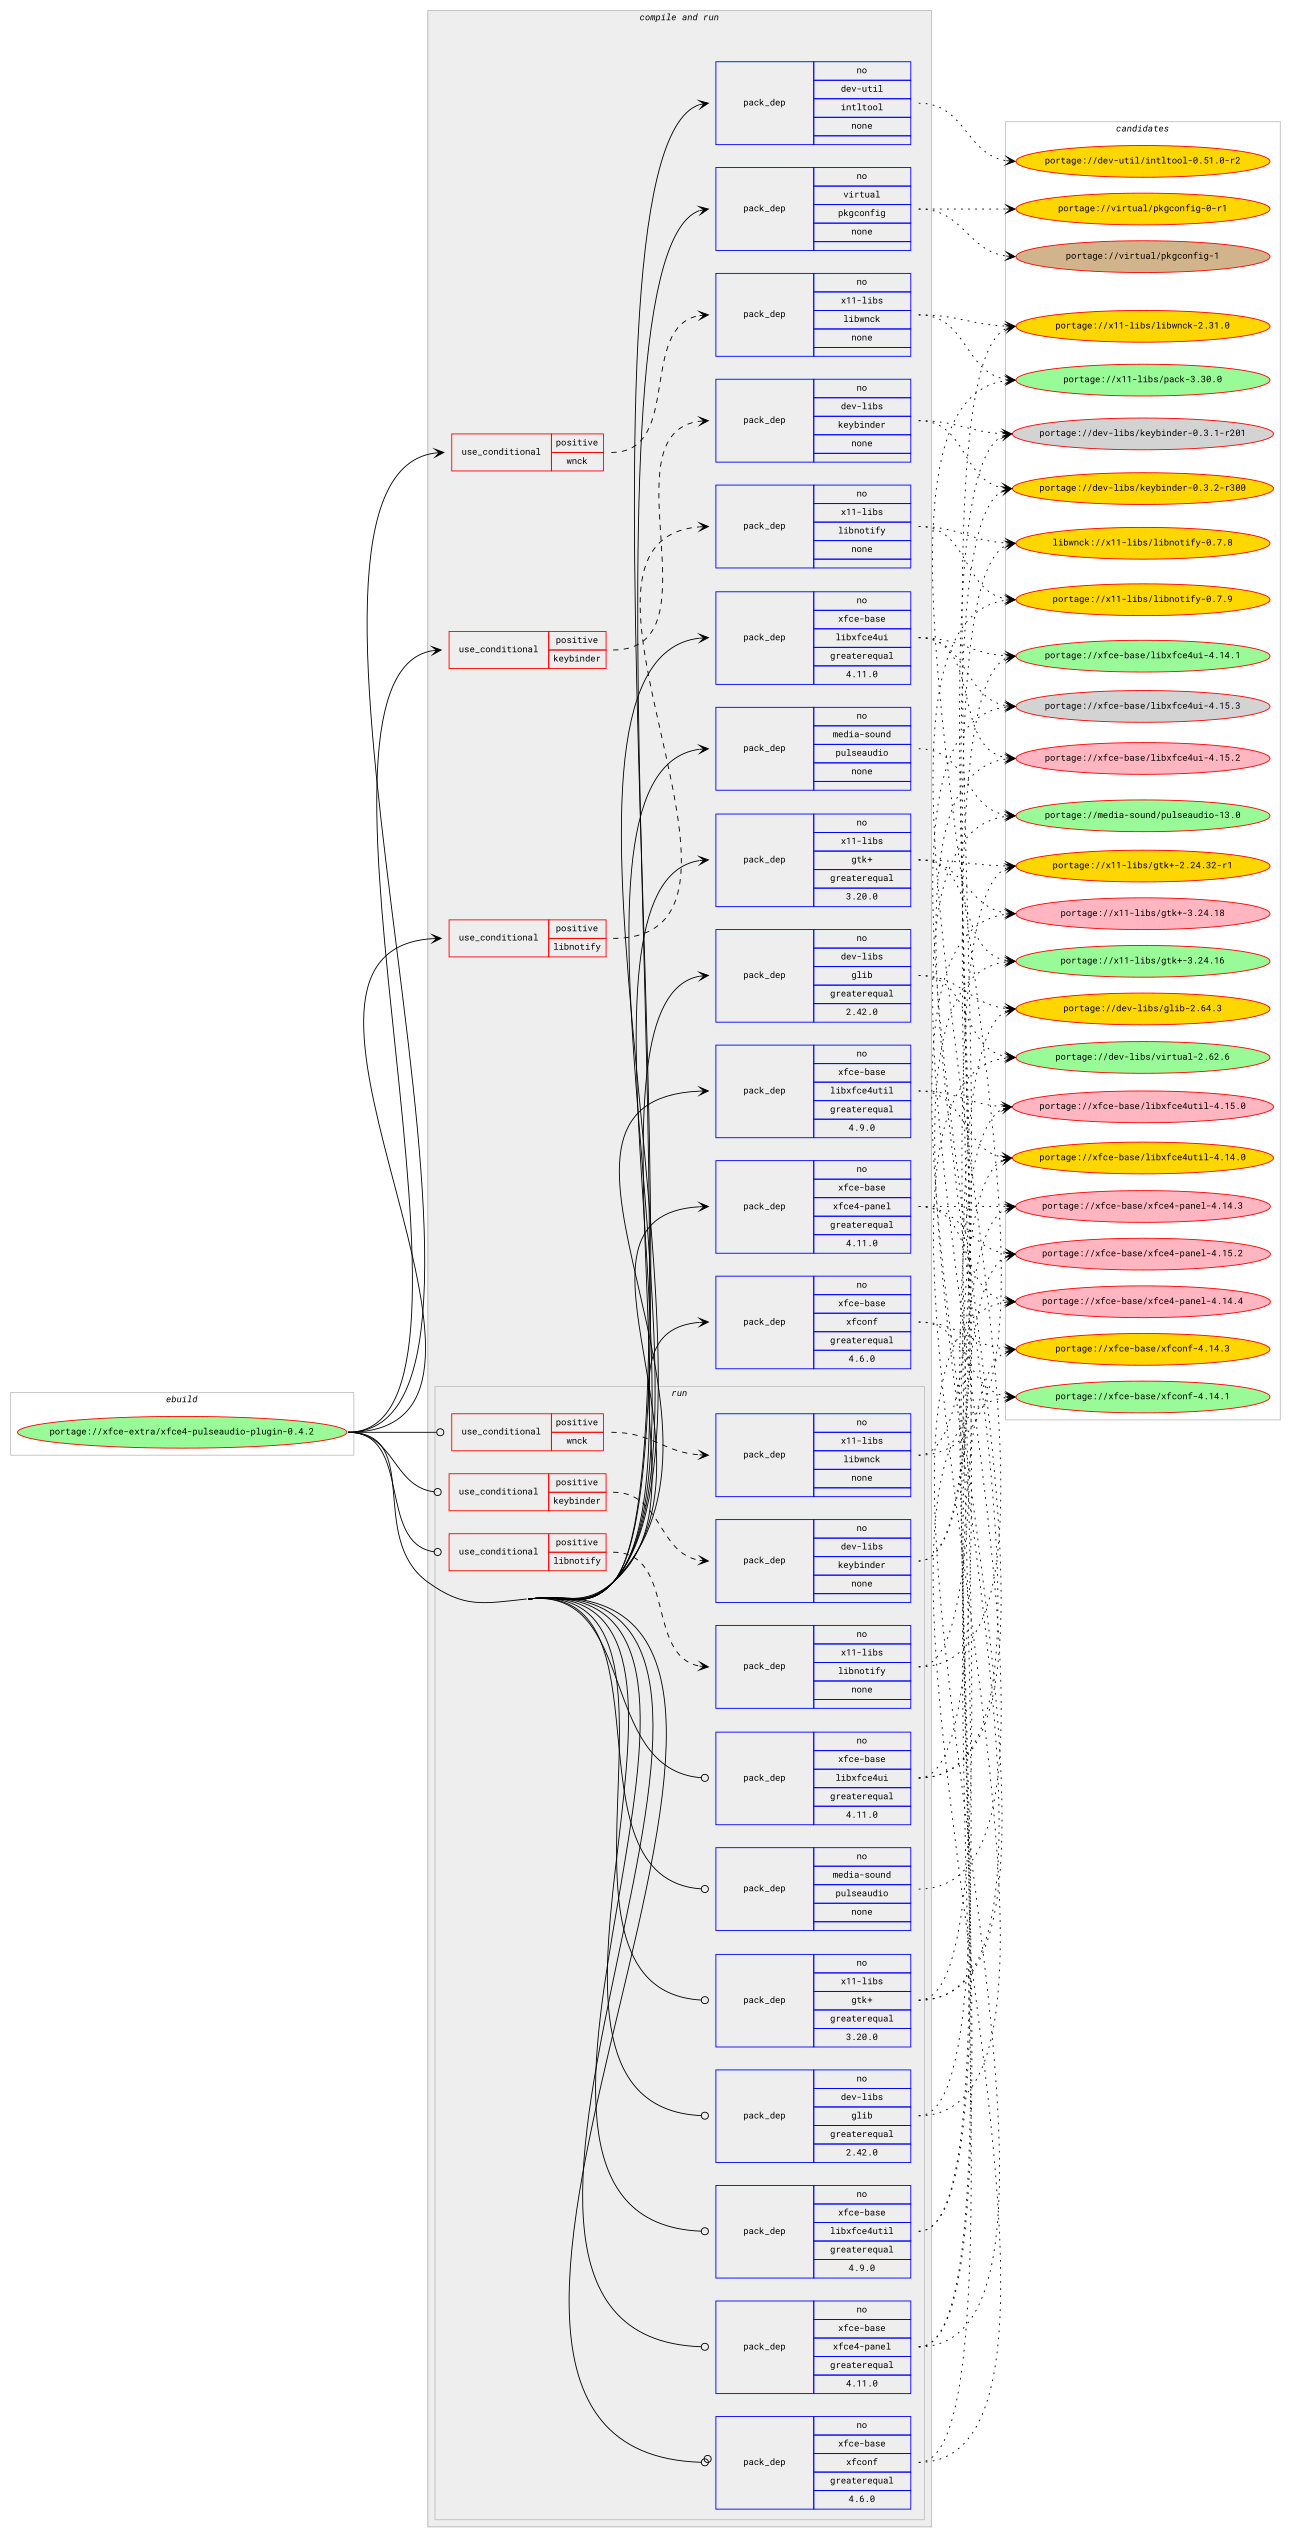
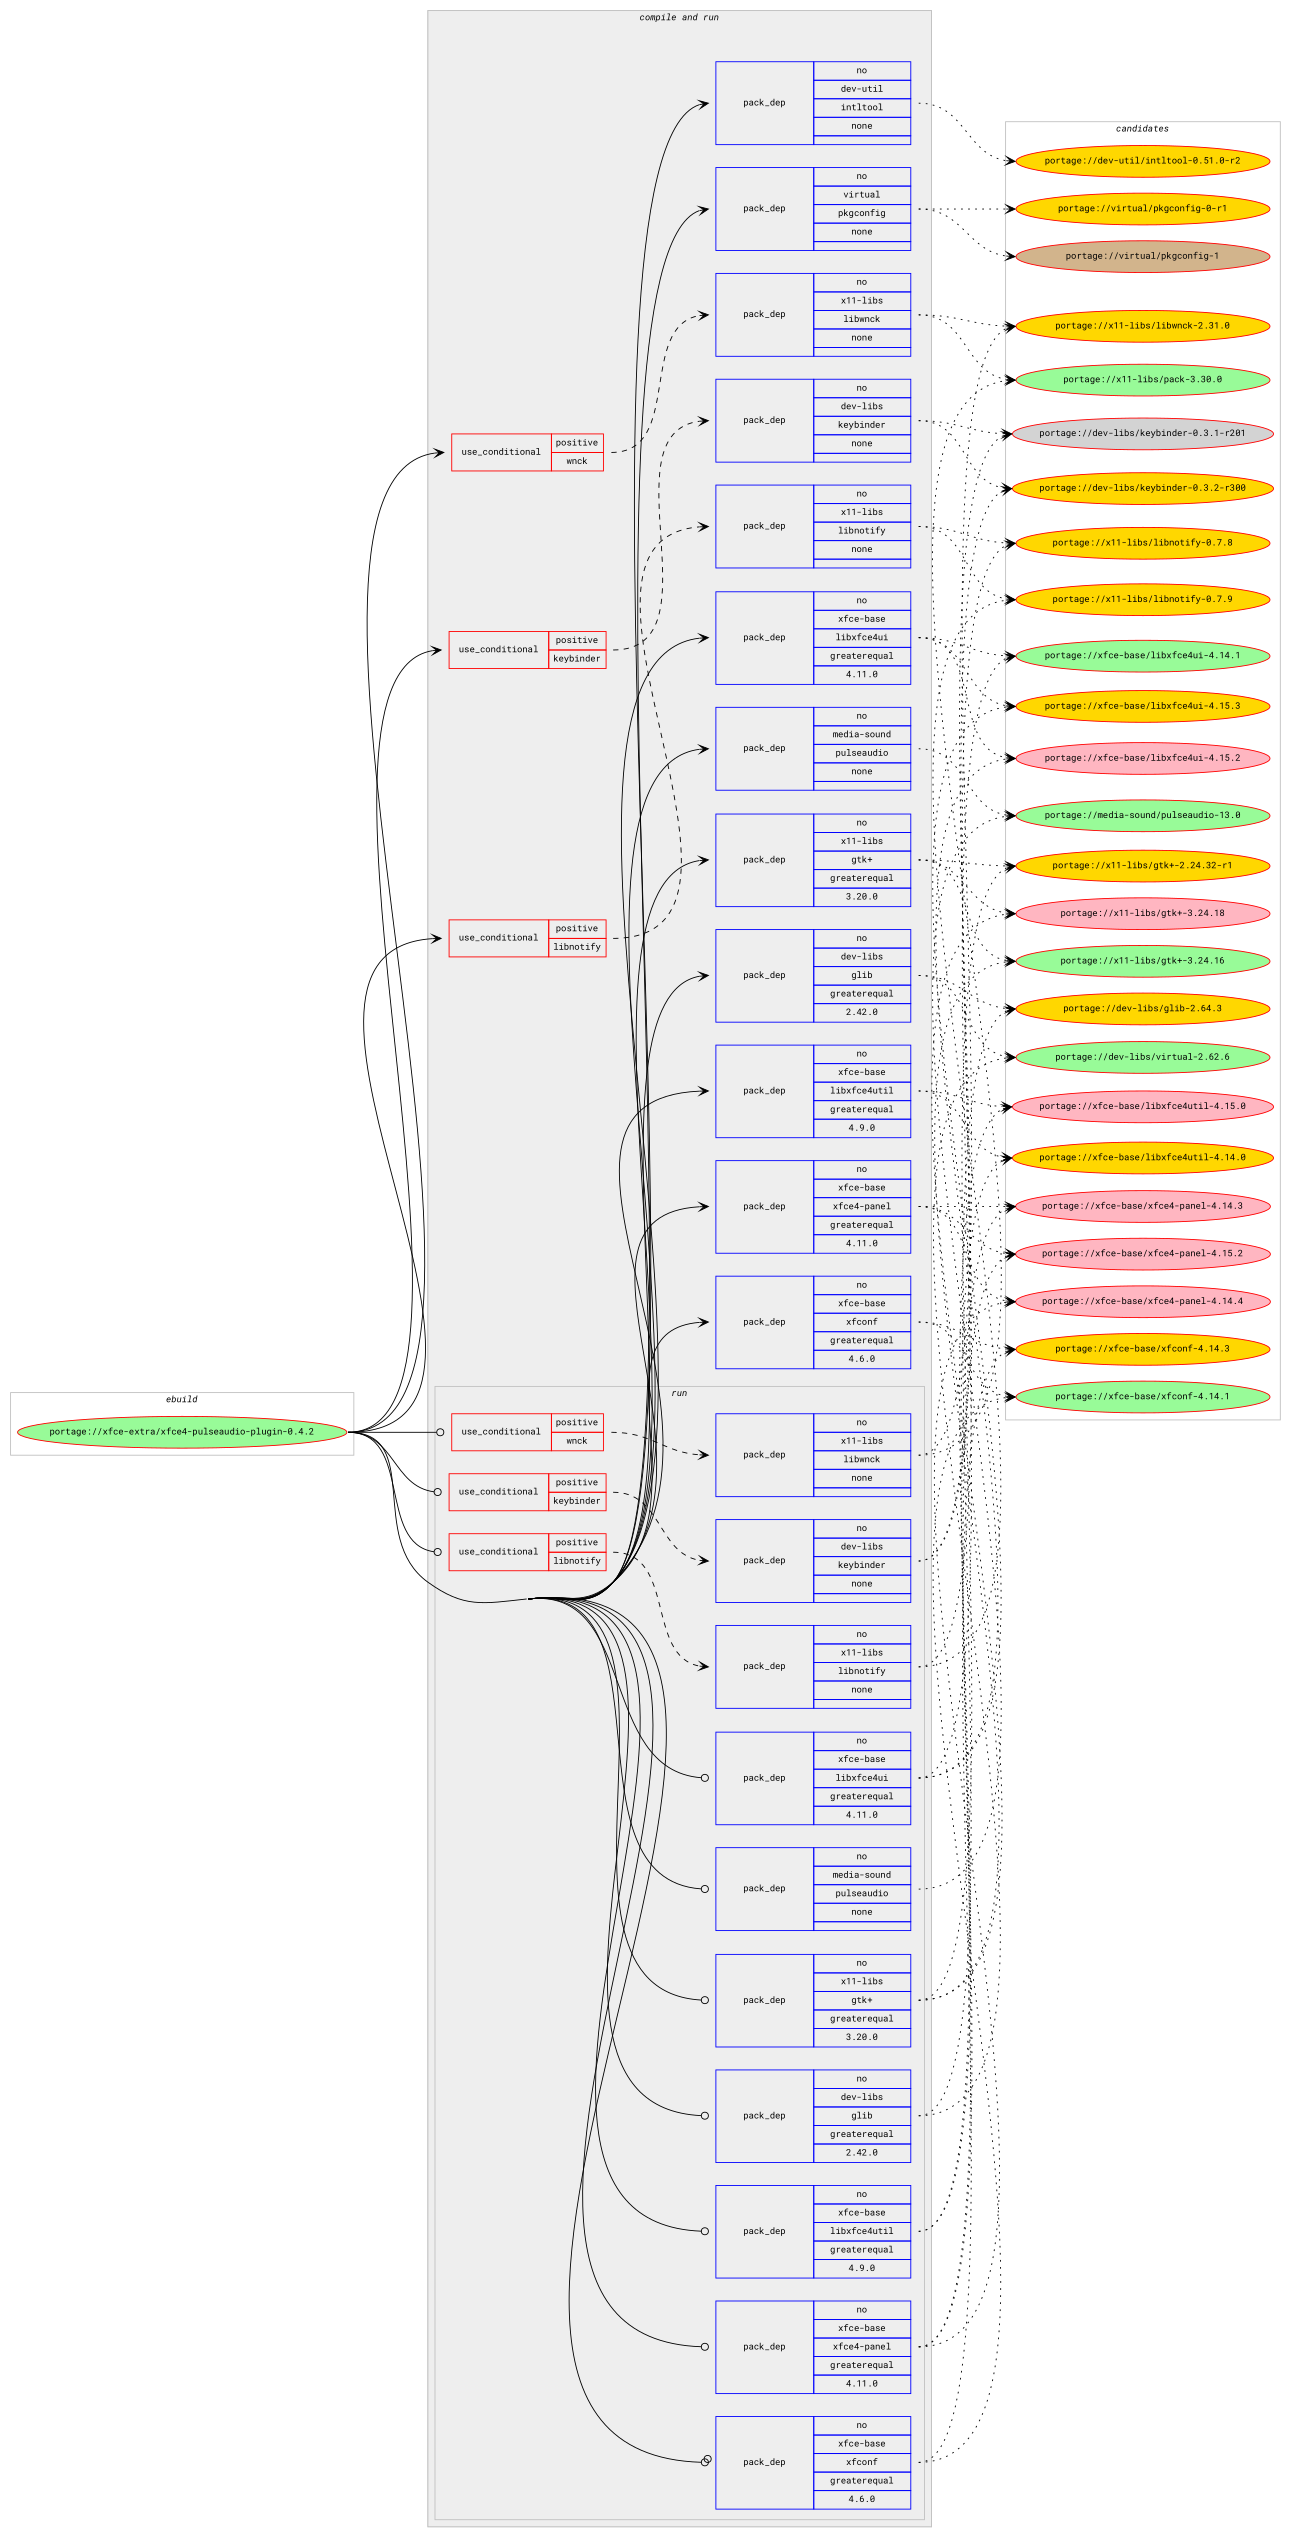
node "libwnck://x11-libs/libnotify-0.7.8": label "libwnck://x11-libs/libnotify-0.7.8" -> "portage://x11-libs/libnotify-0.7.8"
node "portage://xfce-base/libxfce4ui-4.15.3": fillcolor lightgrey -> gold
